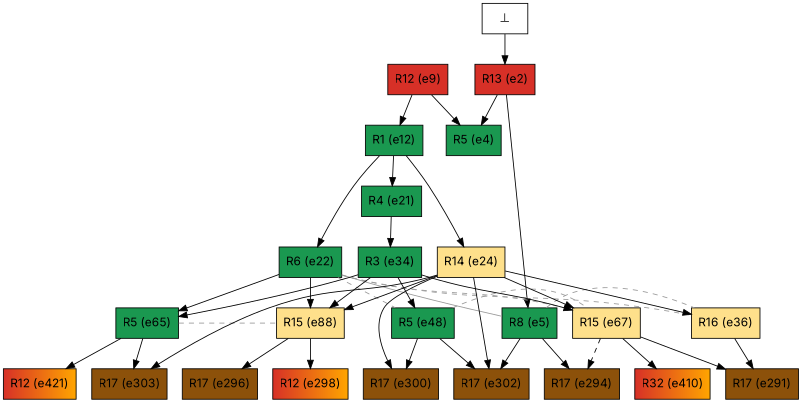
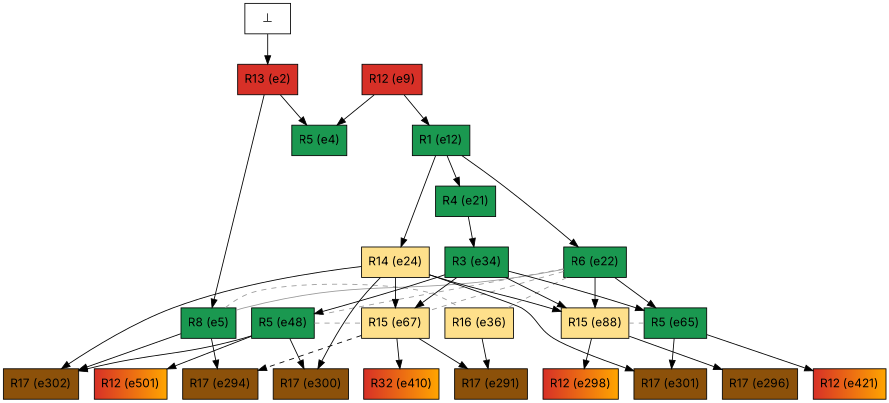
edge "R14 (e24)" -> "R16 (e36)": removed
node "R17 (e303)": label "R17 (e303)" -> "R17 (e301)"
node "R12 (e501)": added
